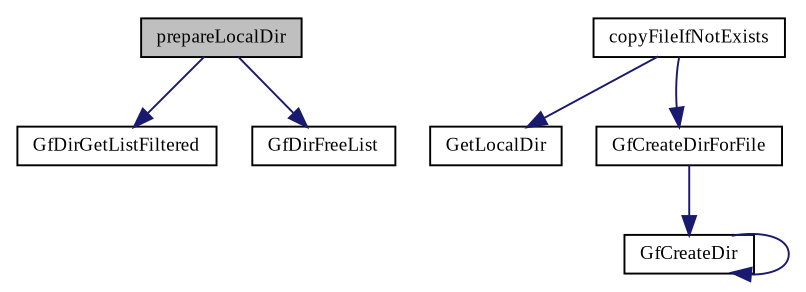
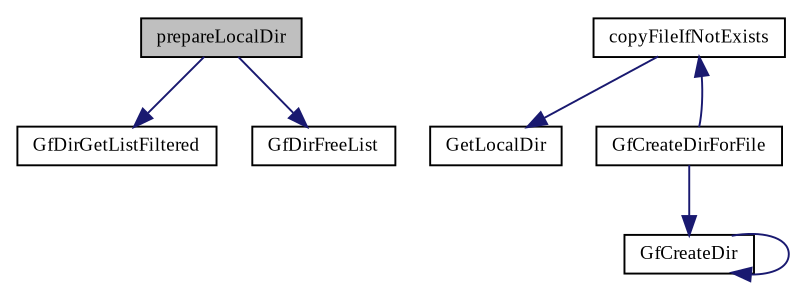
edge "copyFileIfNotExists" -> "GfCreateDirForFile": reversed
